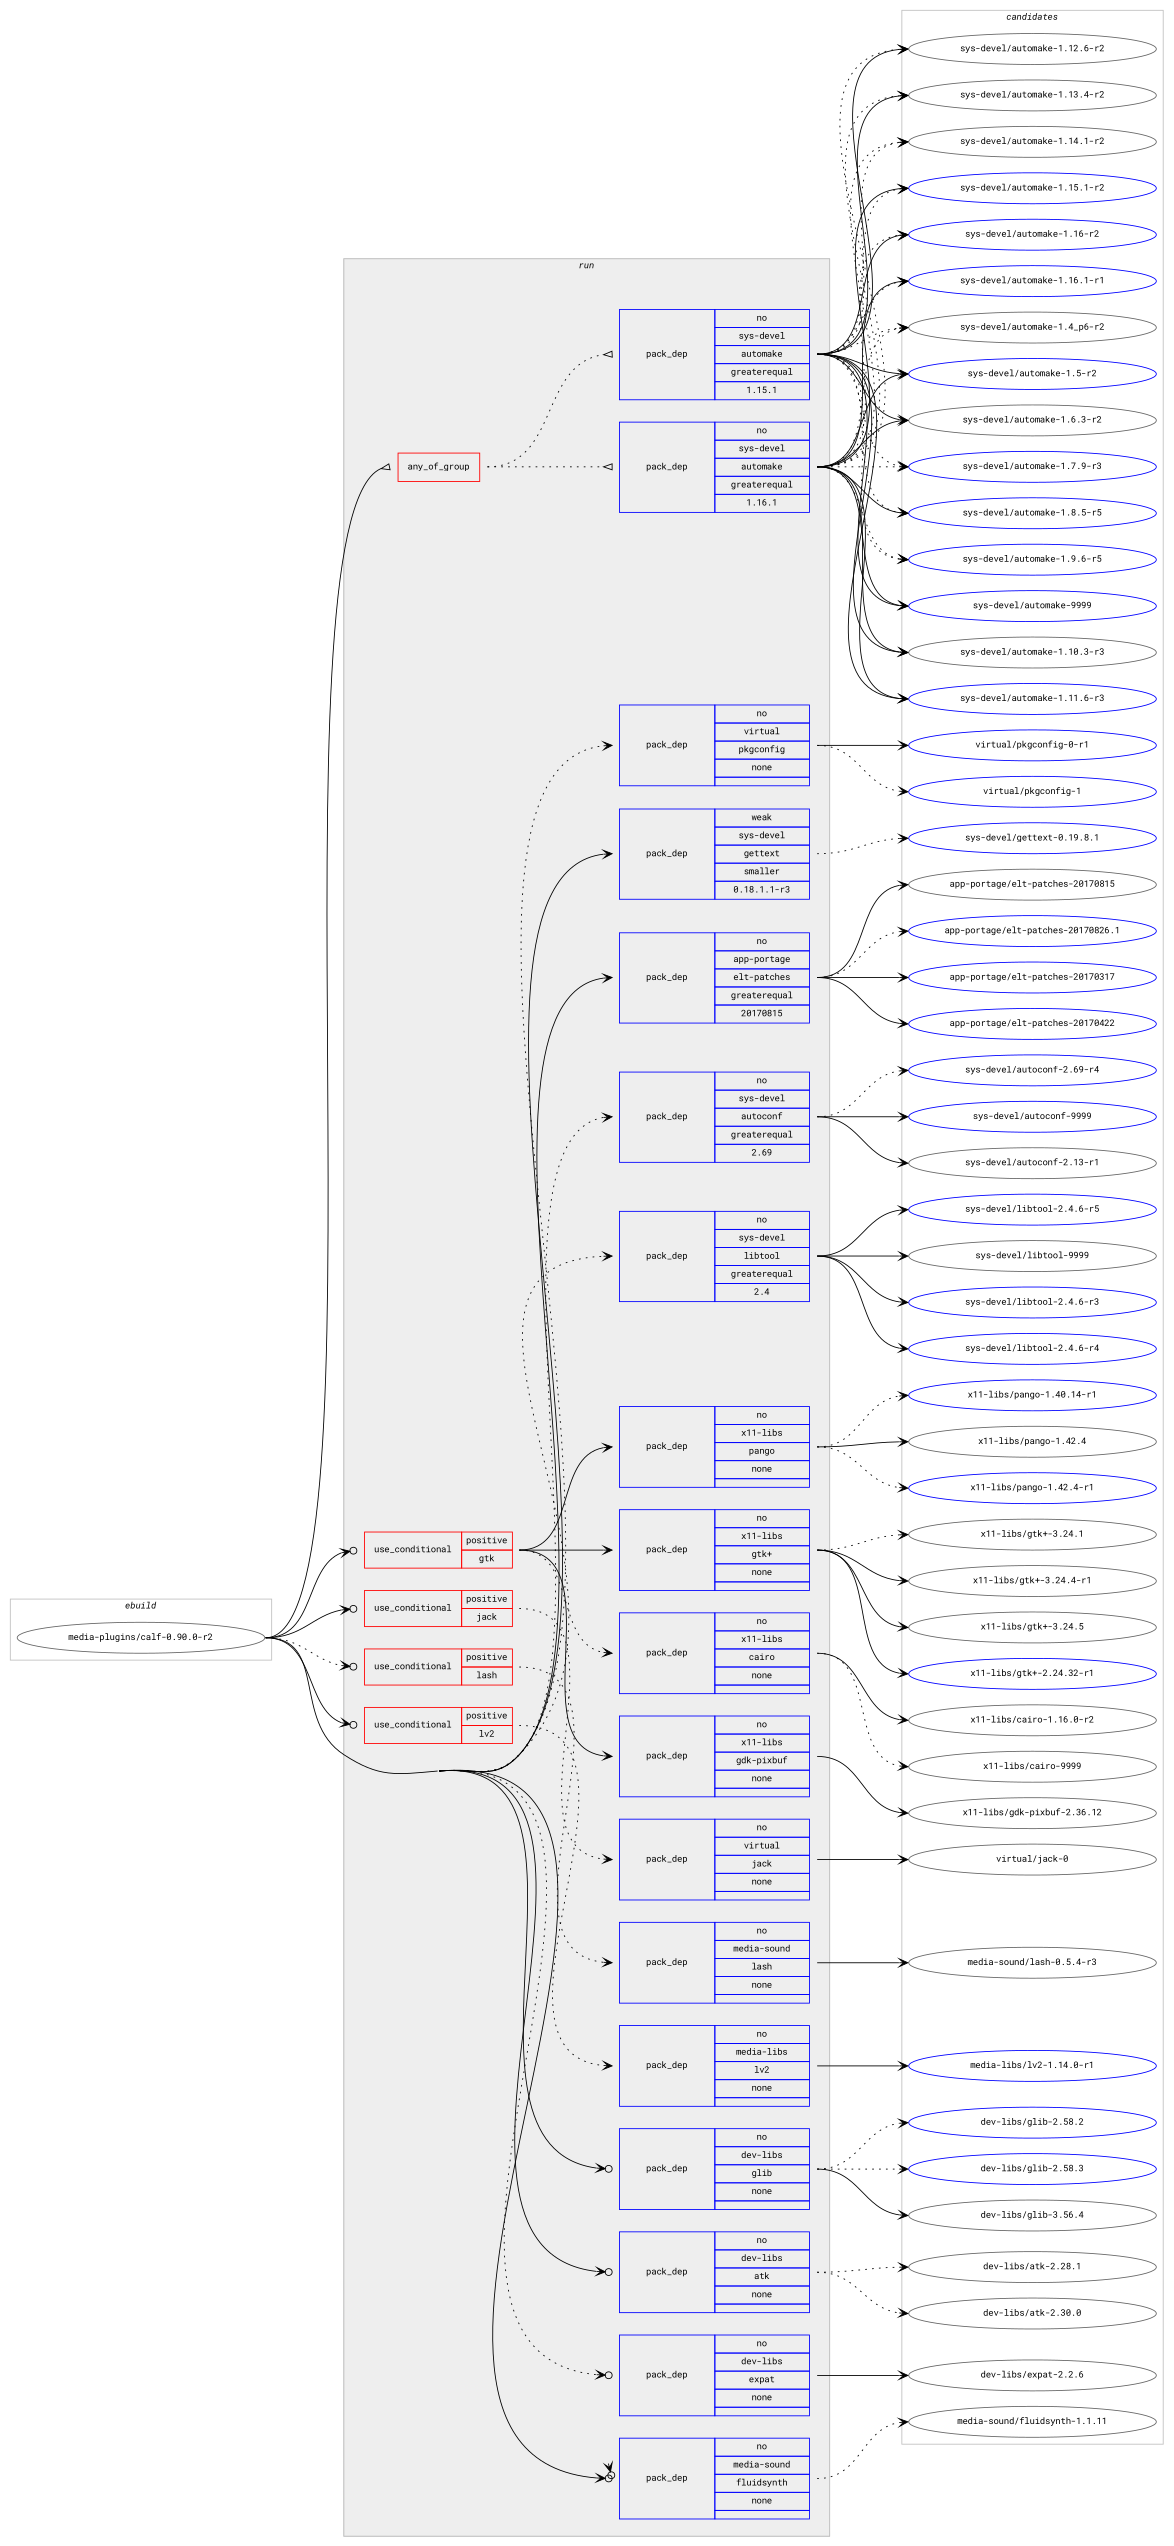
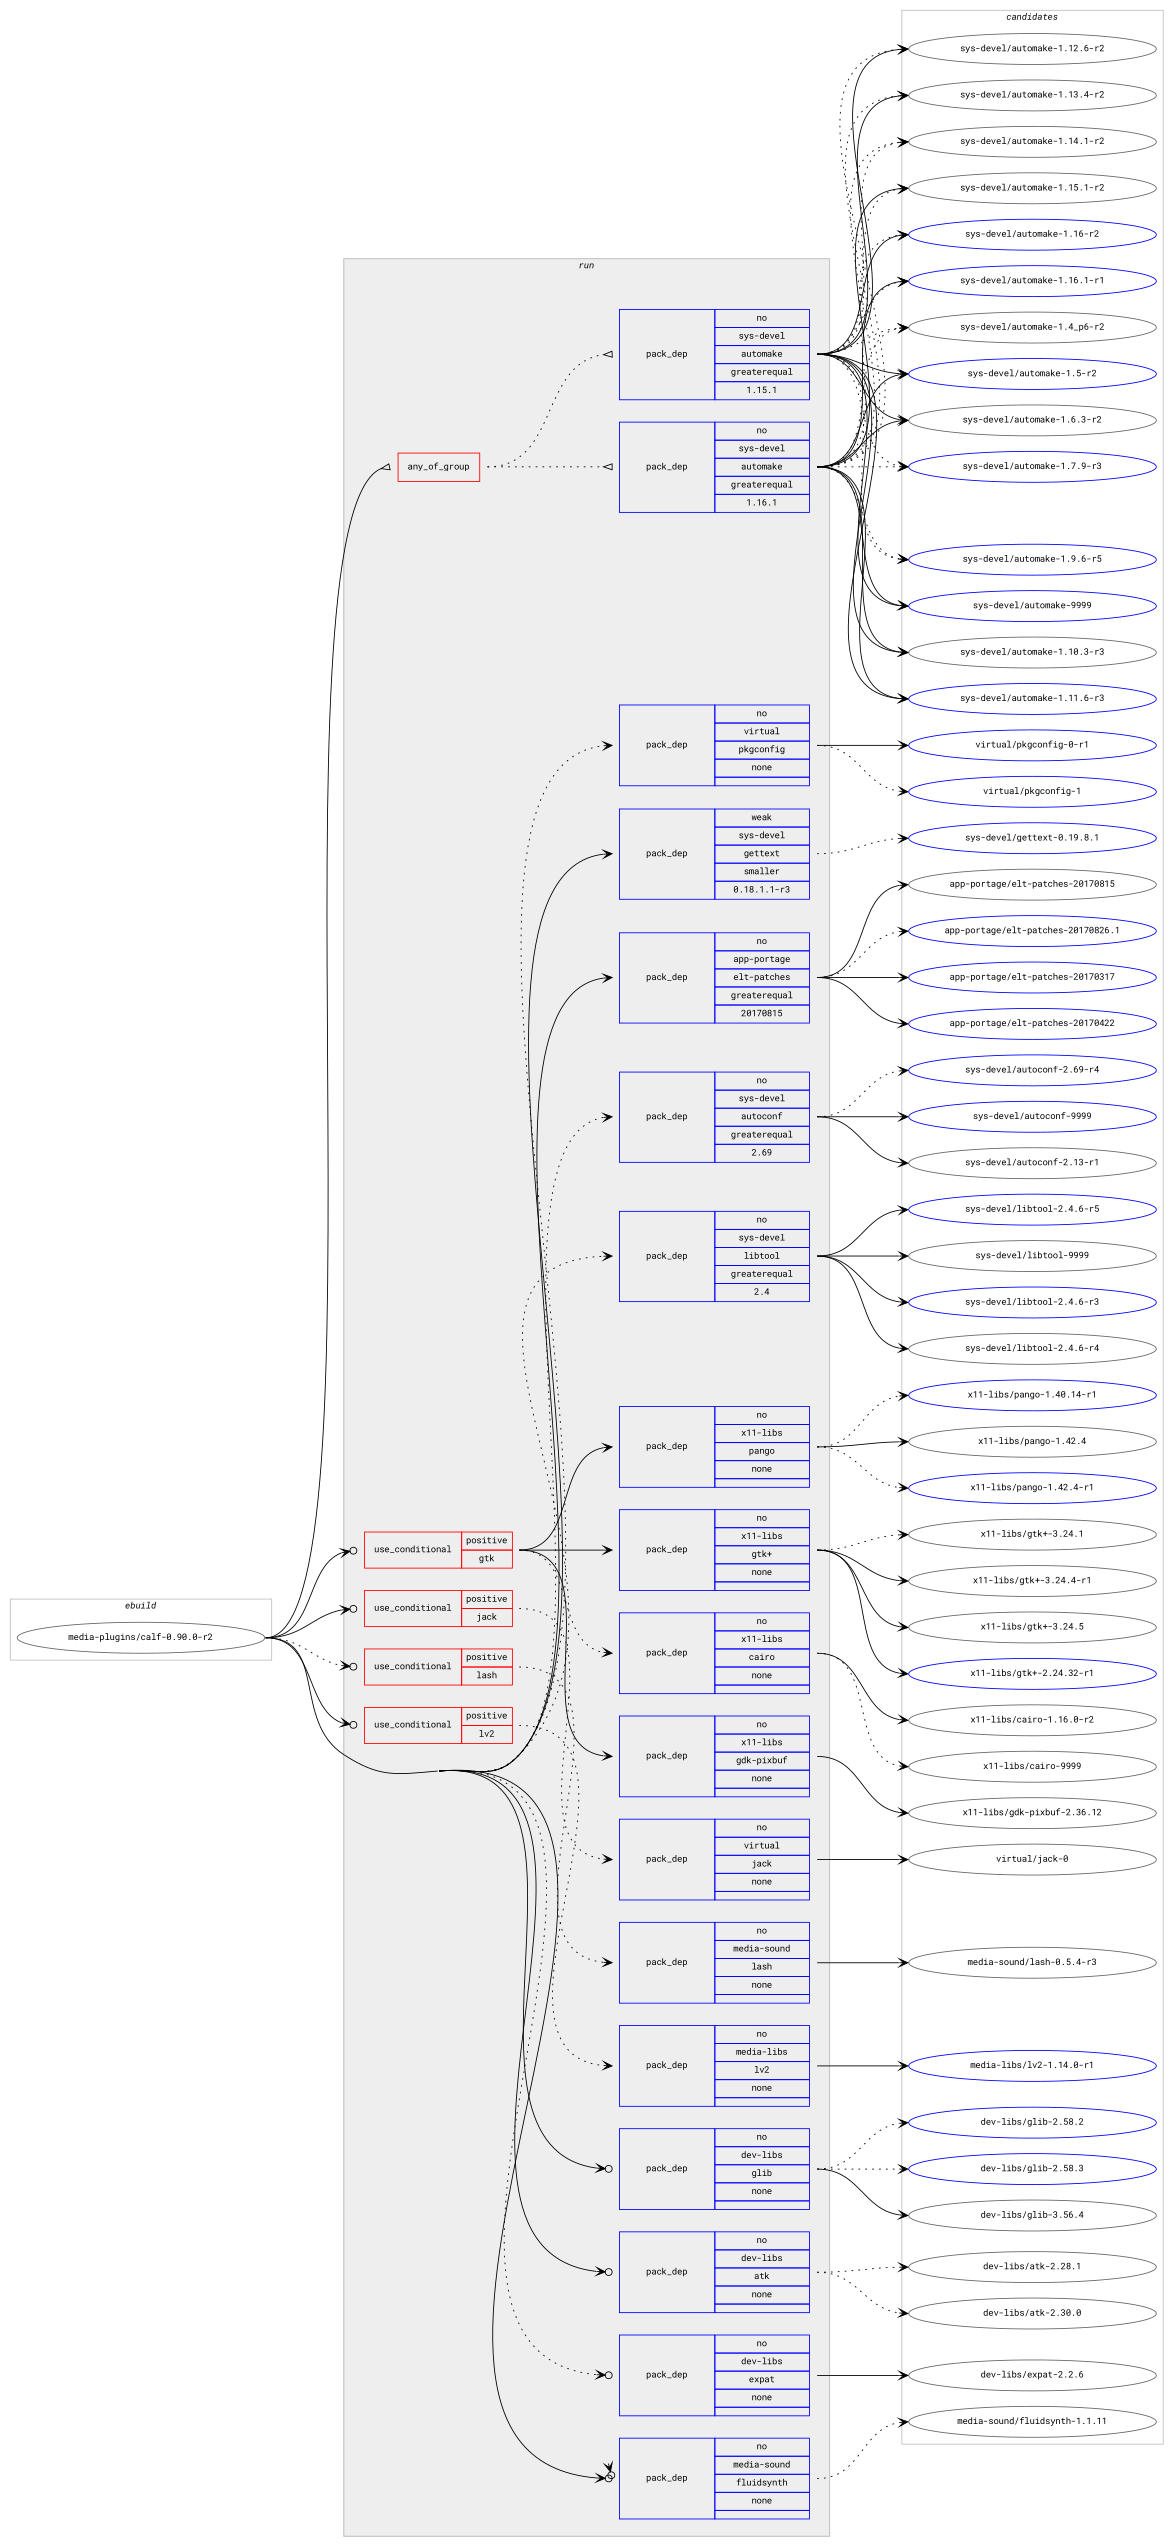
node "sys-devel/automake-1.15.1-r2": color blue -> gray40
node "sys-devel/automake-1.8.5-r5": removed
node "sys-devel/libtool-2.4.6-r4": color blue -> gray40
